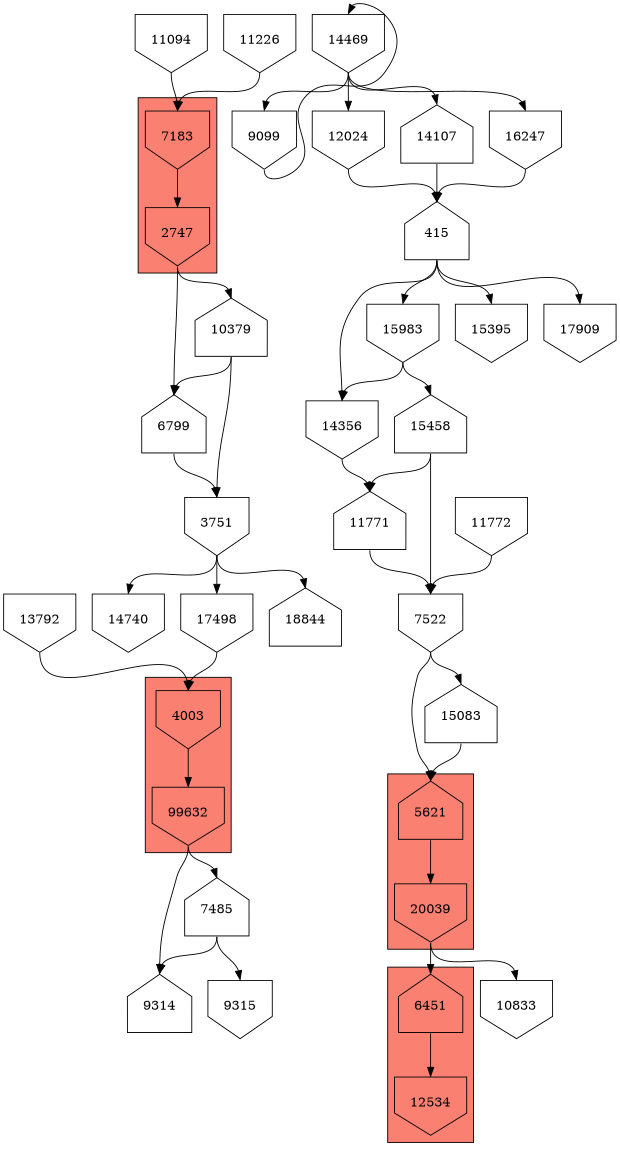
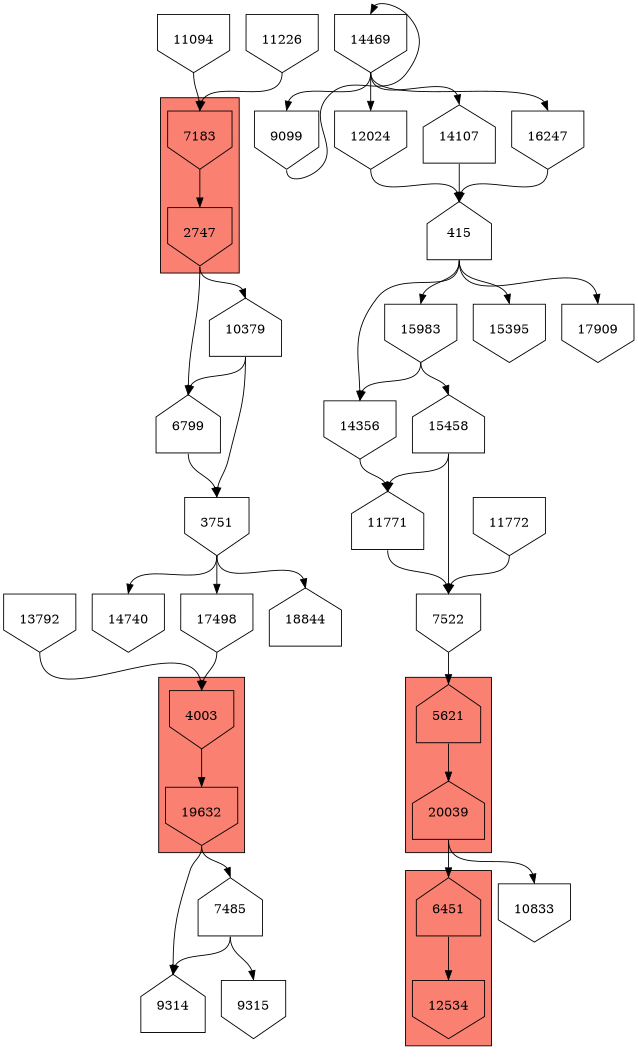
node "15083": removed
node "99632": label "99632" -> "19632"
node "20039": shape invhouse -> house
